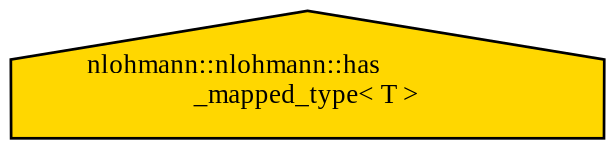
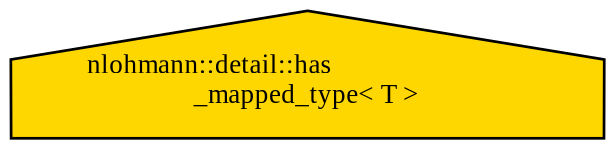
node "nlohmann::nlohmann::has _mapped_type< T >": label "nlohmann::nlohmann::has _mapped_type< T >" -> "nlohmann::detail::has _mapped_type< T >"
